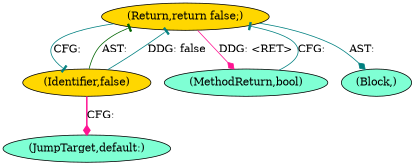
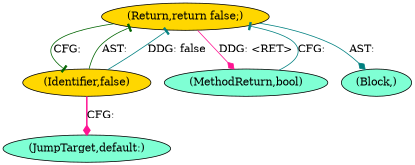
edge "(Return,return false;)" -> "(Identifier,false)": color teal -> darkgreen
